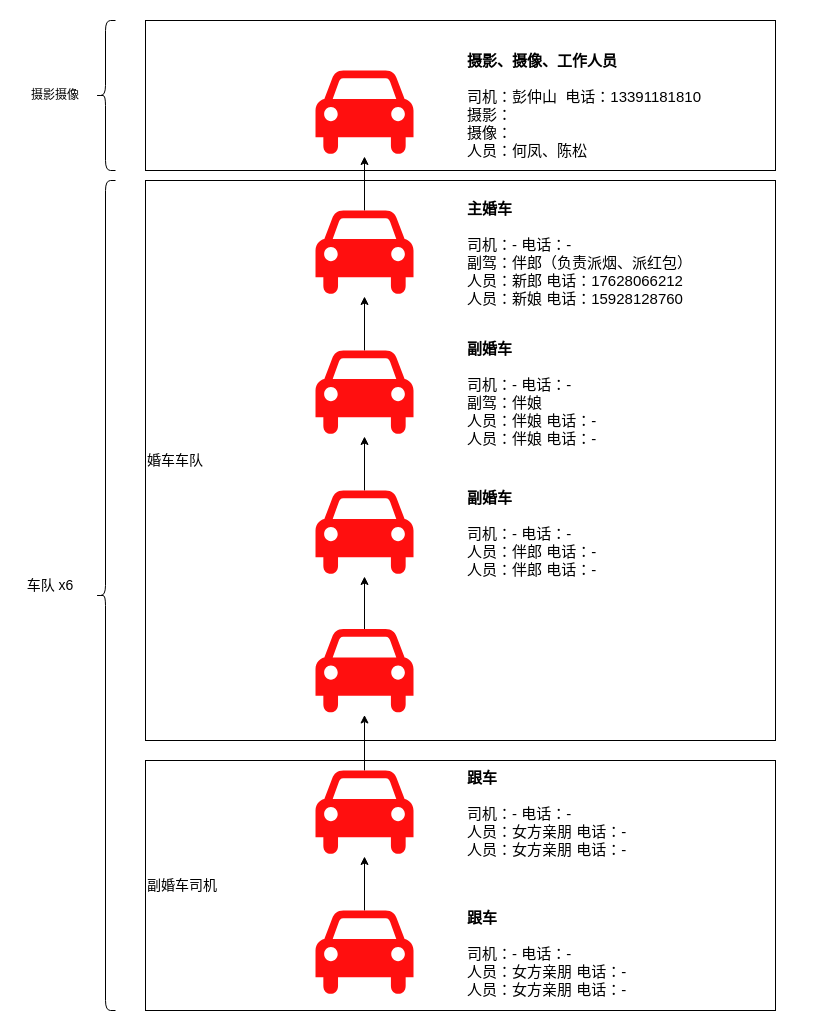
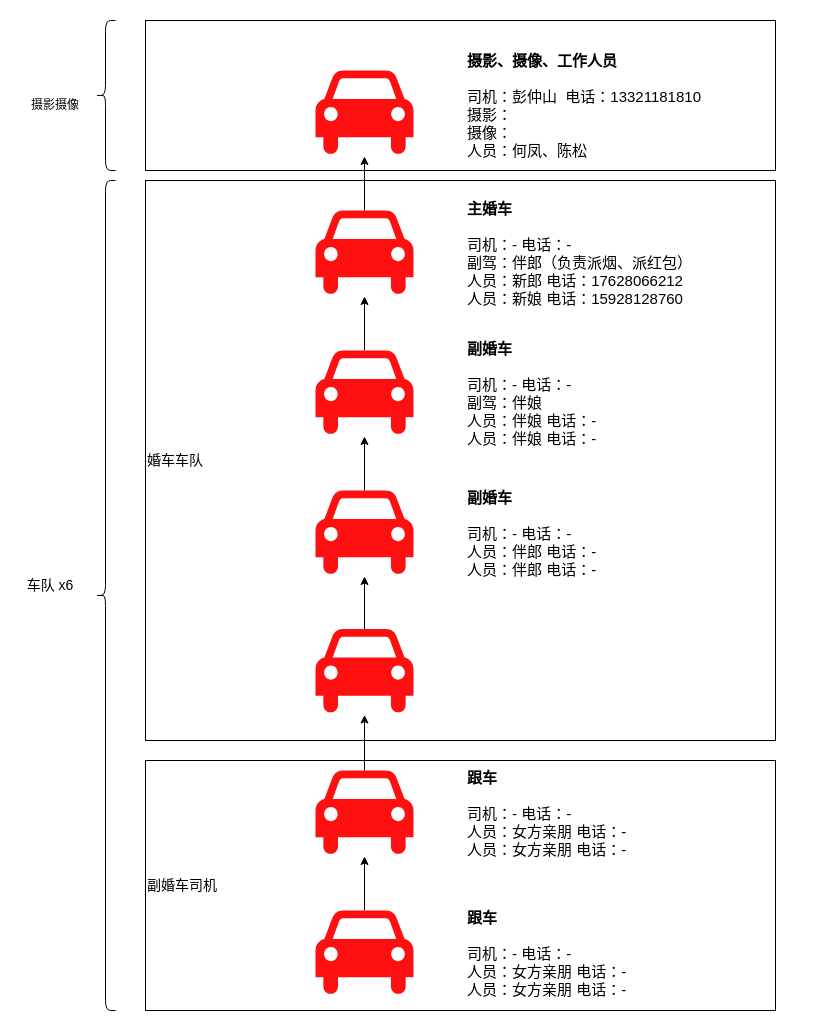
node "摄影摄像": moved (56, 96) -> (56, 106)
node "摄影、摄像、工作人员司机：彭仲山 电话：13391181810摄影：摄像：人员：何凤、陈松": label "摄影、摄像、工作人员司机：彭仲山 电话：13391181810摄影：摄像：人员：何凤、陈松" -> "摄影、摄像、工作人员司机：彭仲山 电话：13321181810摄影：摄像：人员：何凤、陈松"
